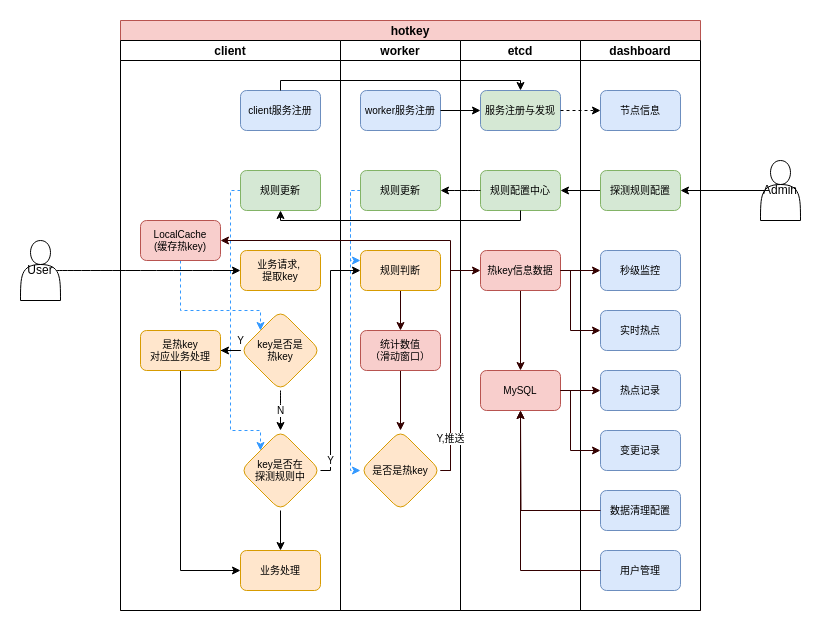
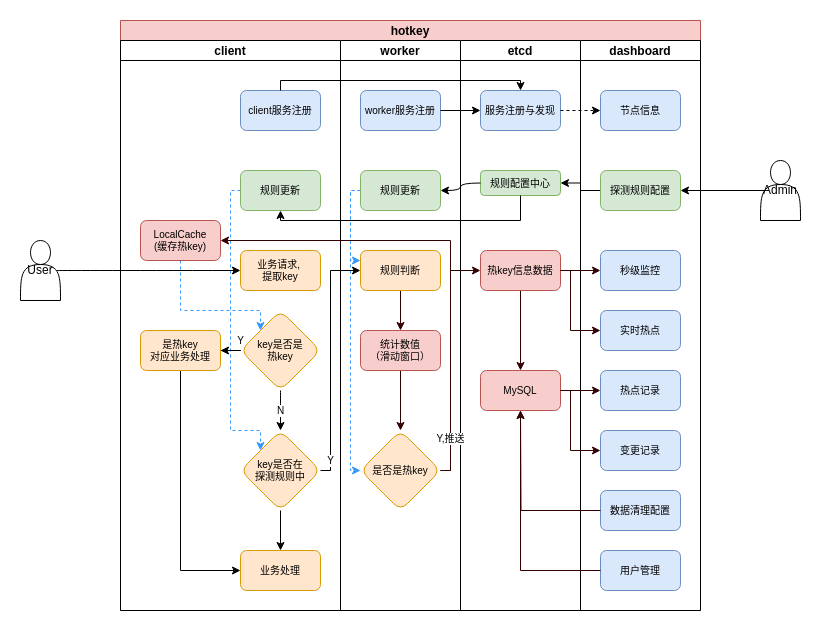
node "服务注册与发现": fillcolor #d5e8d4 -> #dae8fc
node "规则配置中心": size 80x40 -> 80x25
